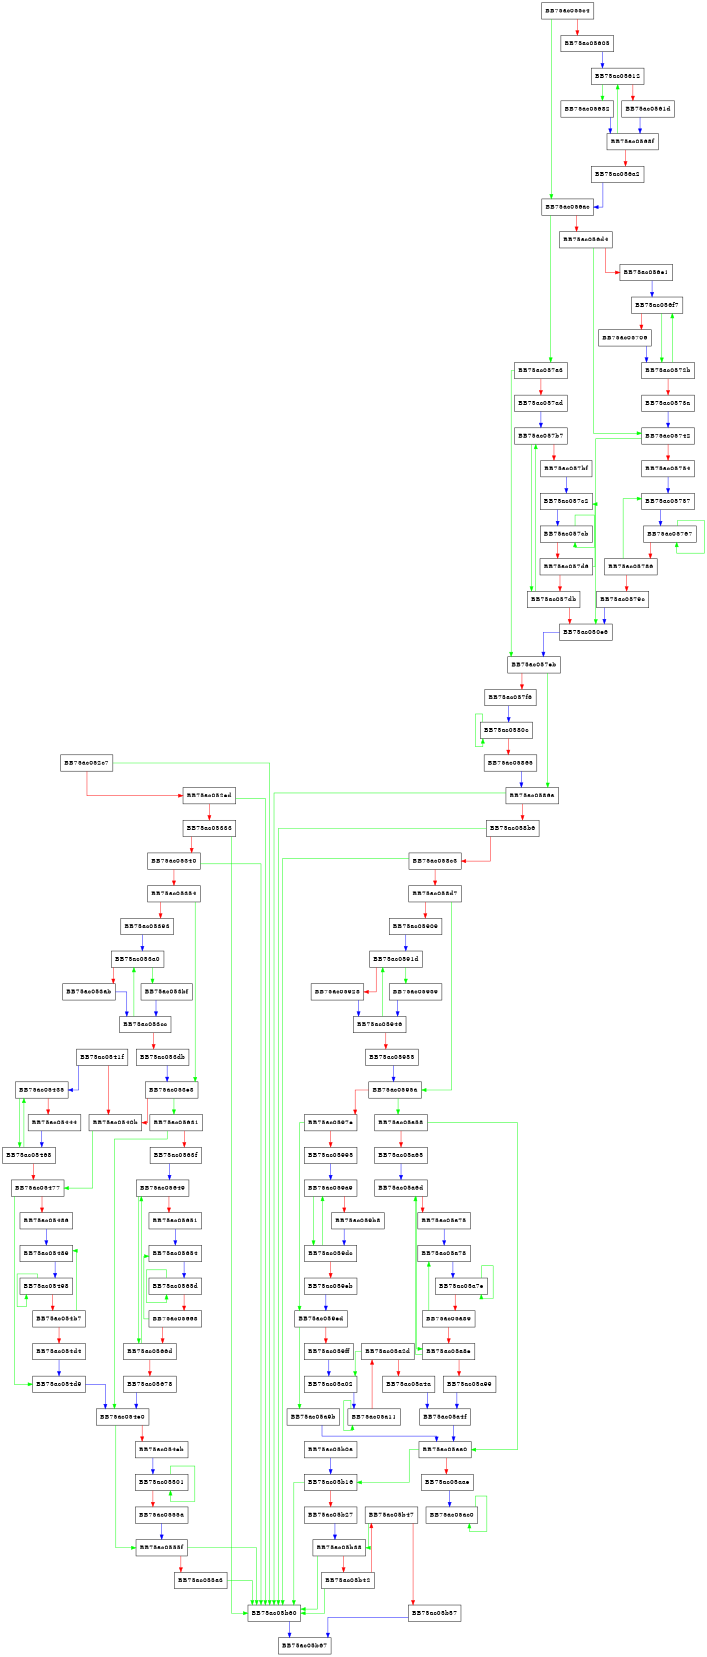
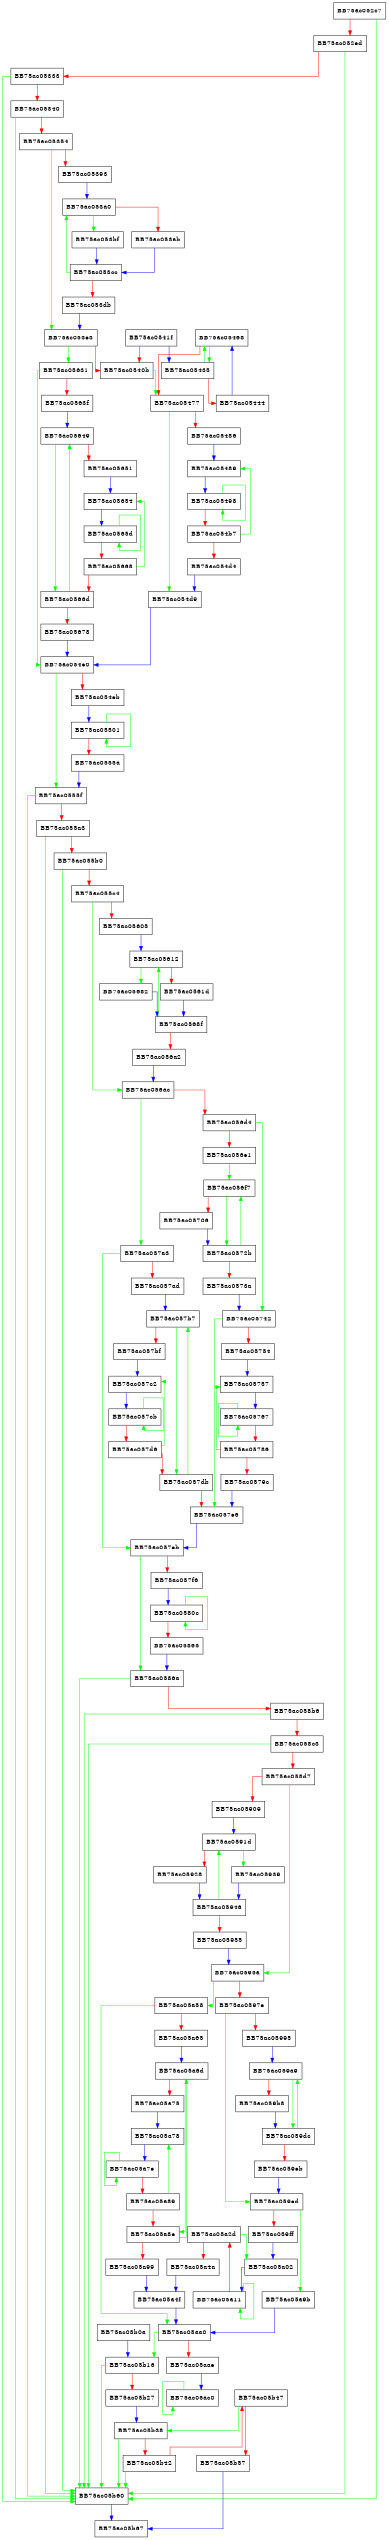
edge "BB75ac056e1" -> "BB75ac056f7": color blue -> green
node "BB75ac050e6": label "BB75ac050e6" -> "BB75ac057e6"
node "BB75ac055b0": added
